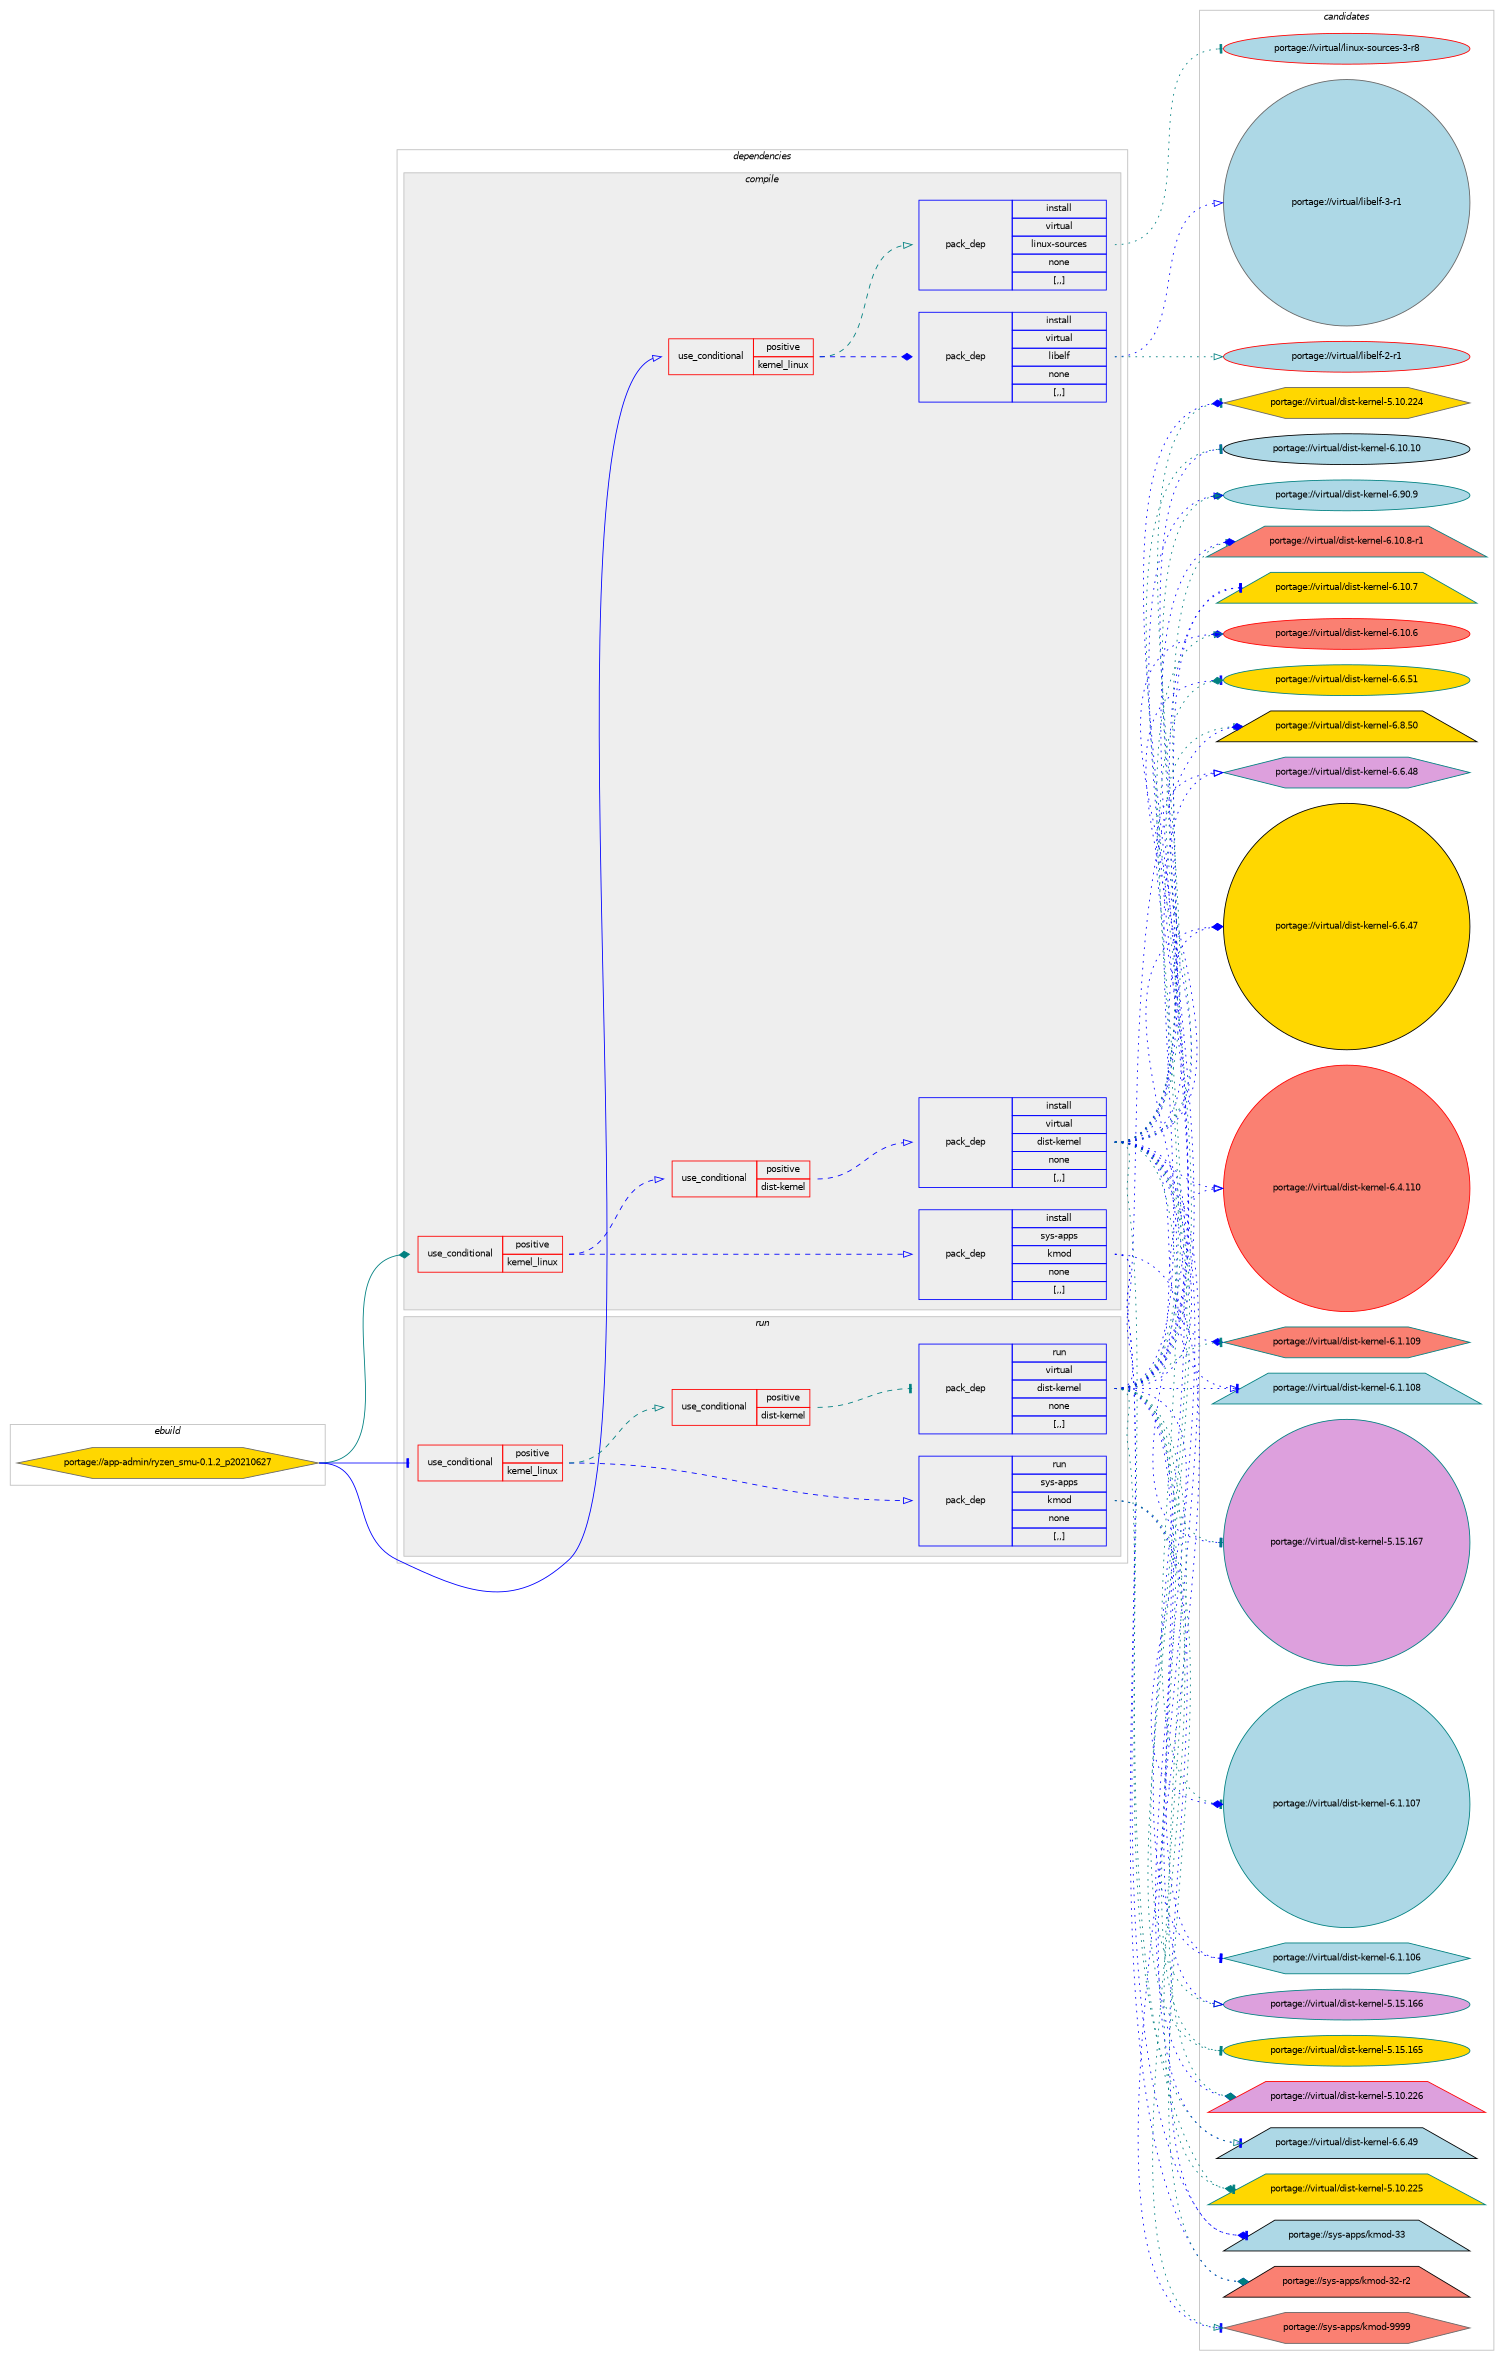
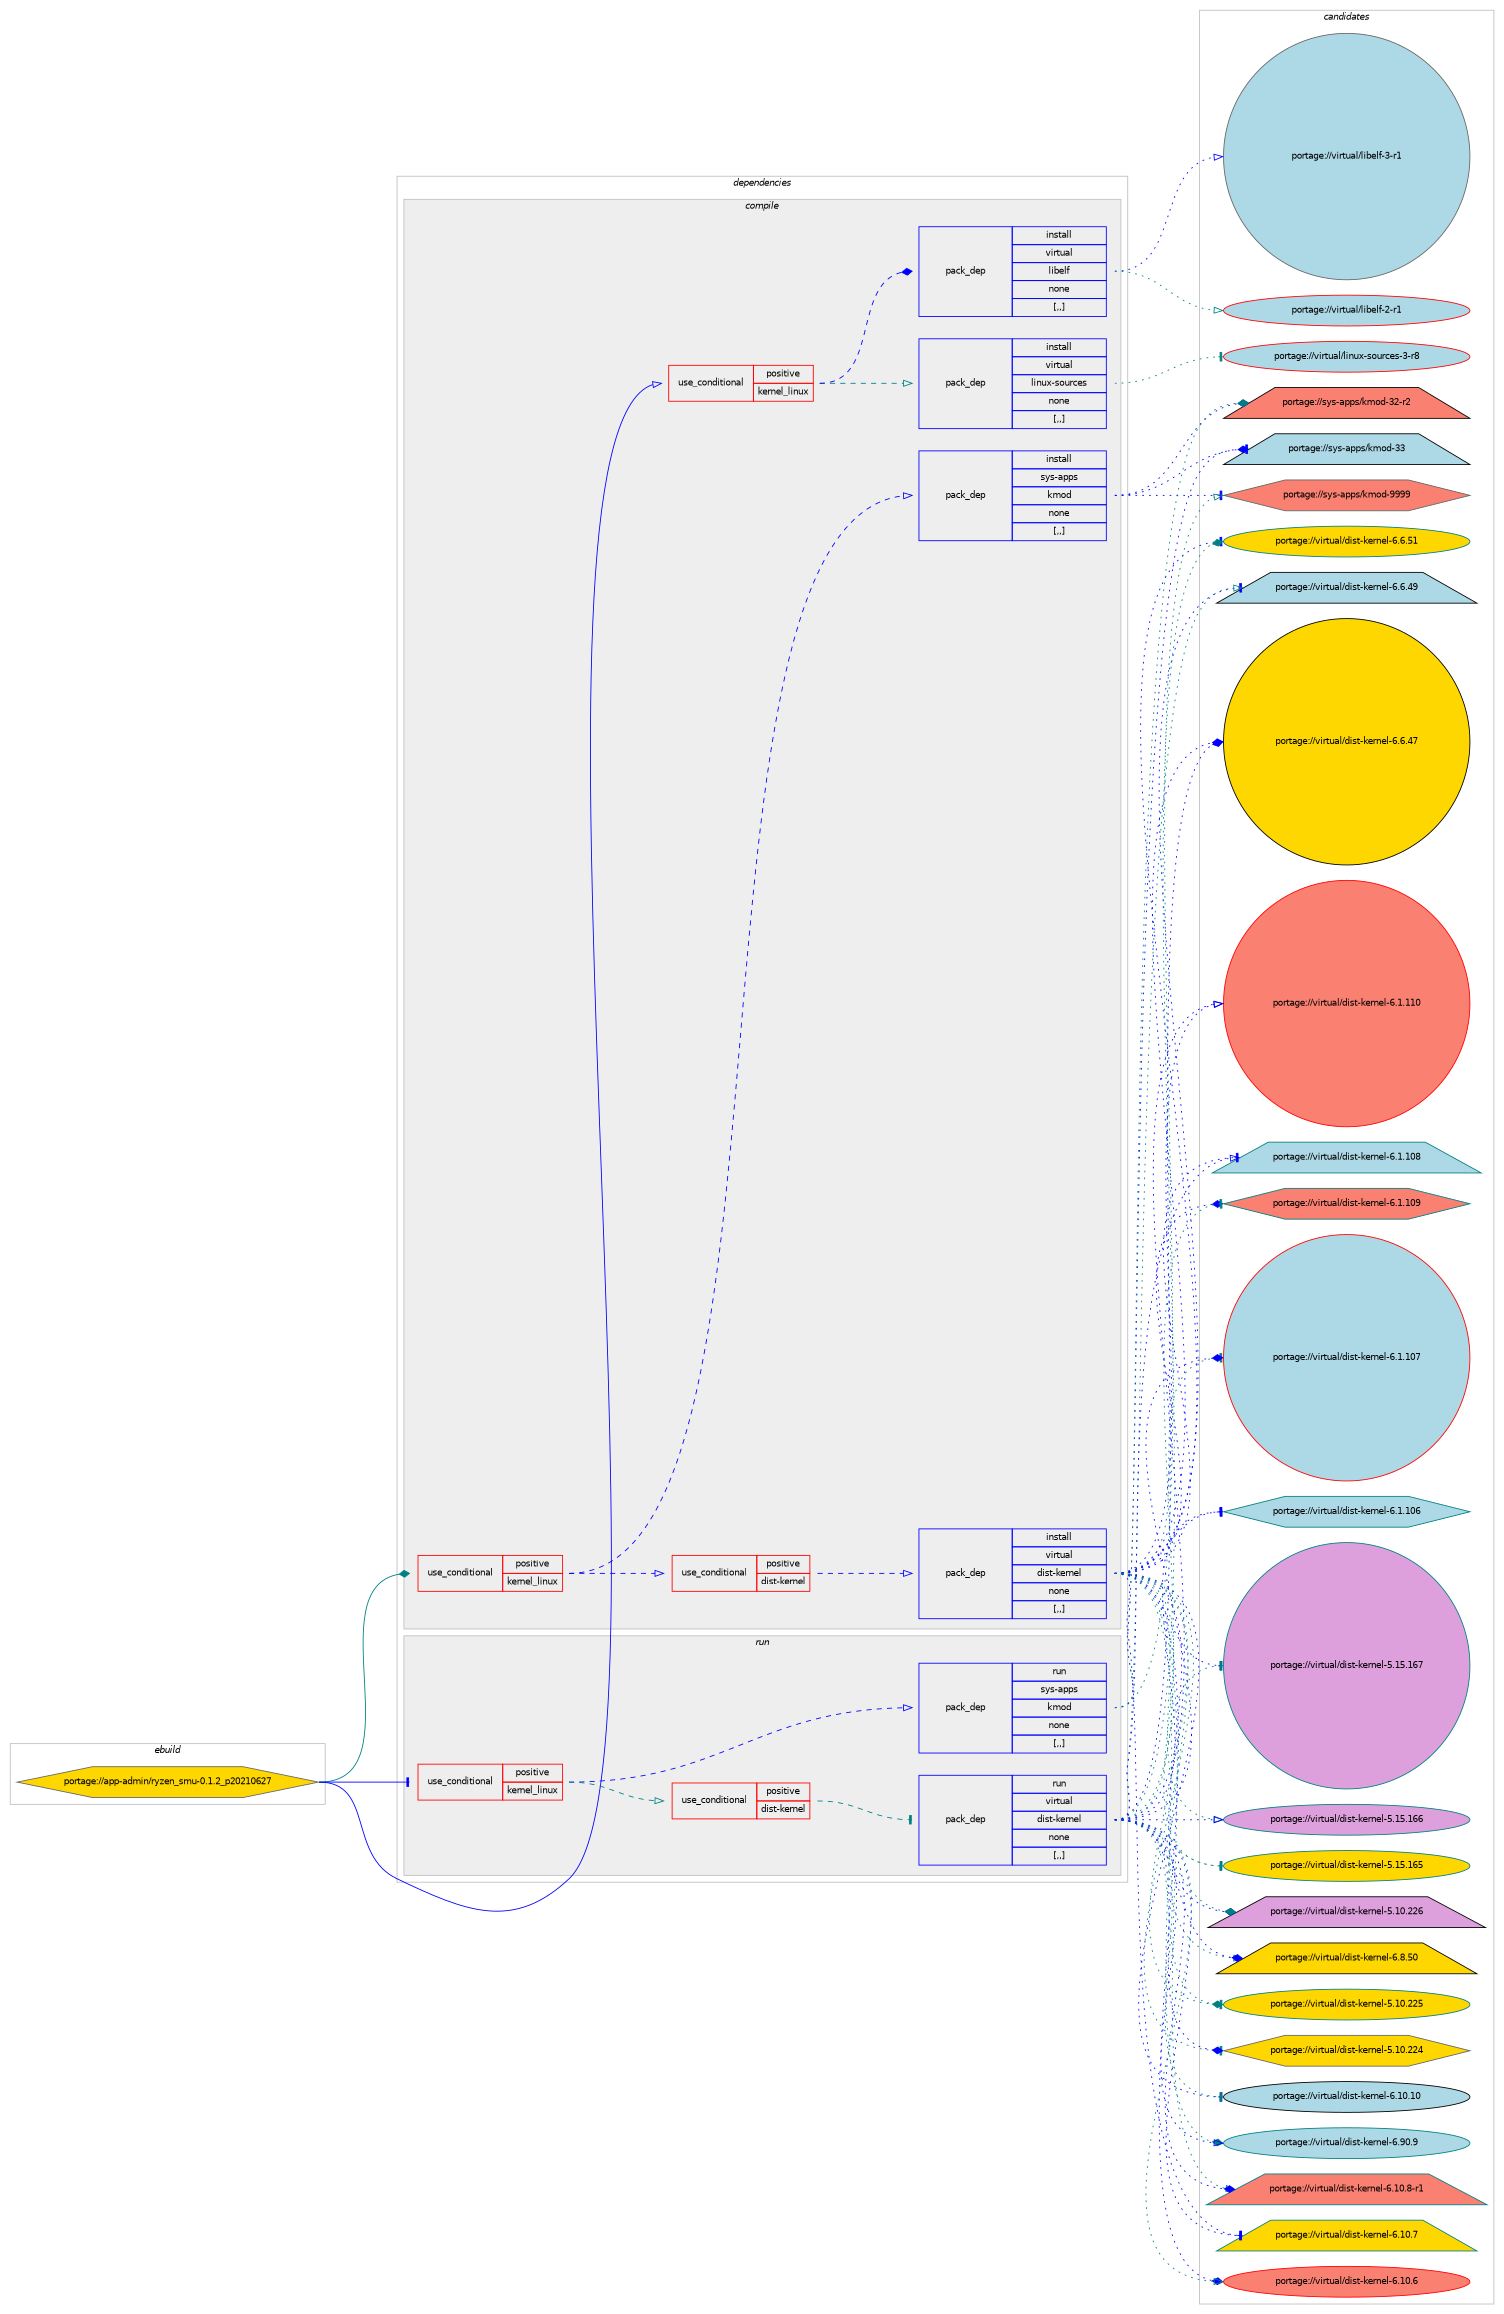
node "portage://virtual/dist-kernel-6.6.48": removed
node "portage://virtual/dist-kernel-6.4.110": label "portage://virtual/dist-kernel-6.4.110" -> "portage://virtual/dist-kernel-6.1.110"
node "portage://virtual/dist-kernel-6.1.107": color teal -> red
node "portage://virtual/dist-kernel-5.10.226": color red -> black
node "portage://virtual/dist-kernel-5.10.225": shape trapezium -> ellipse
